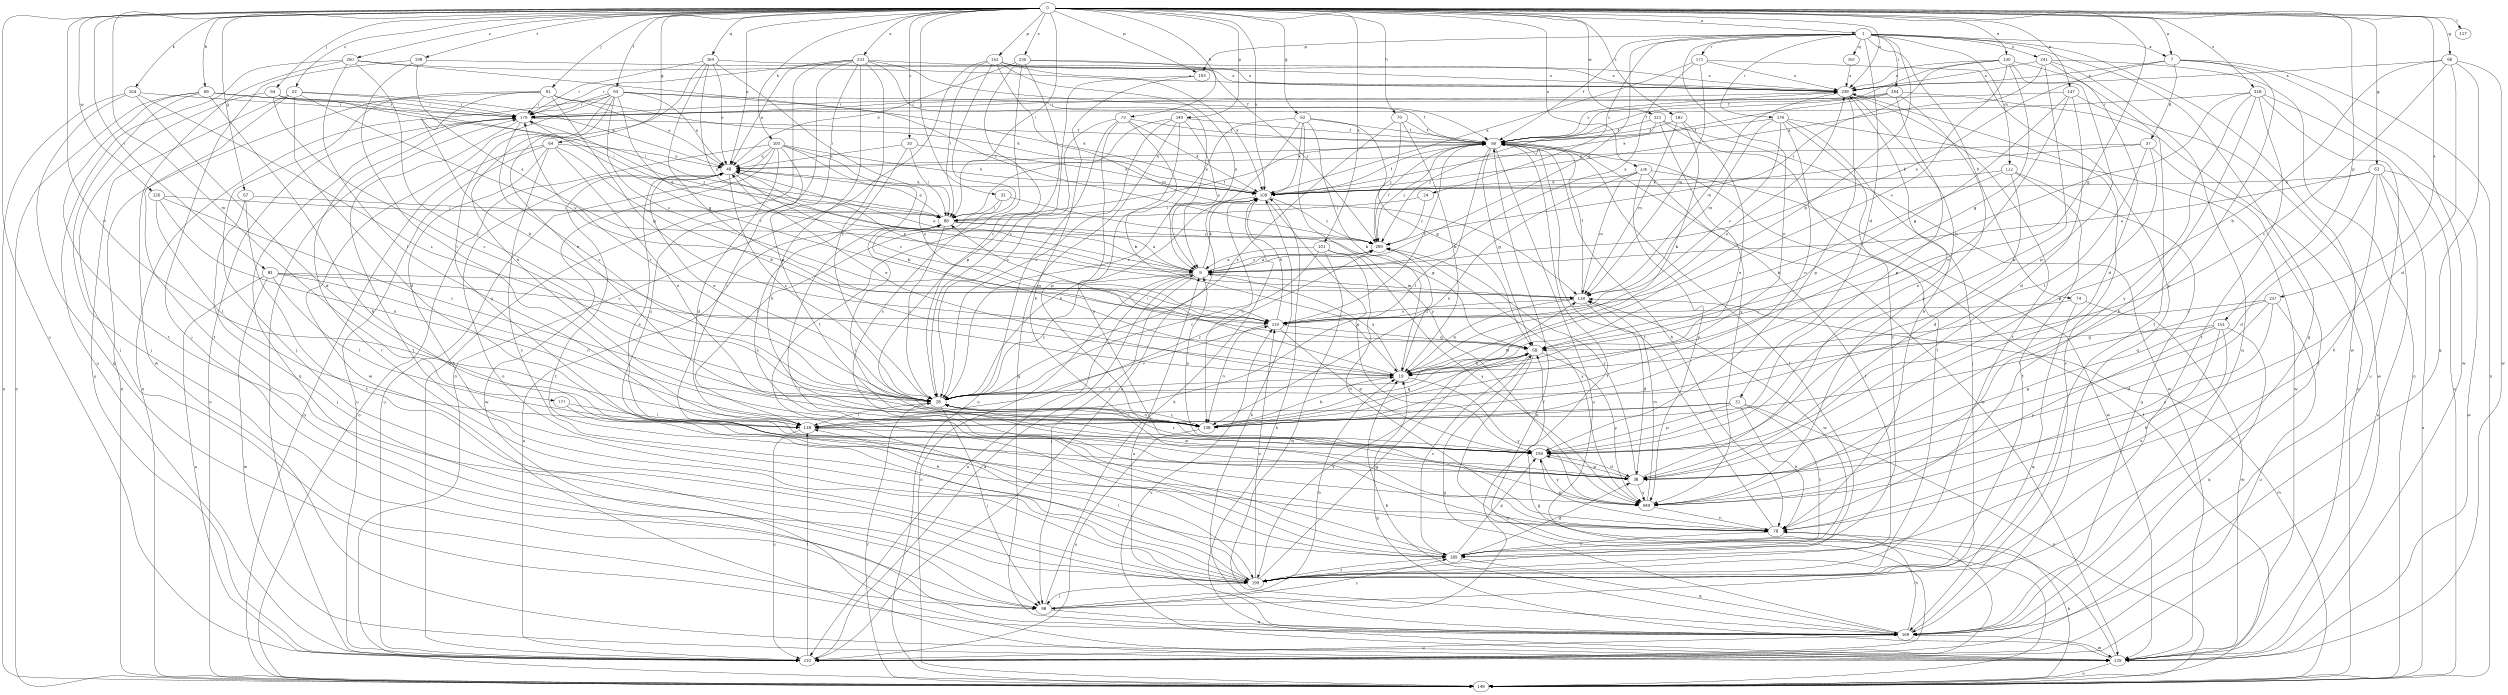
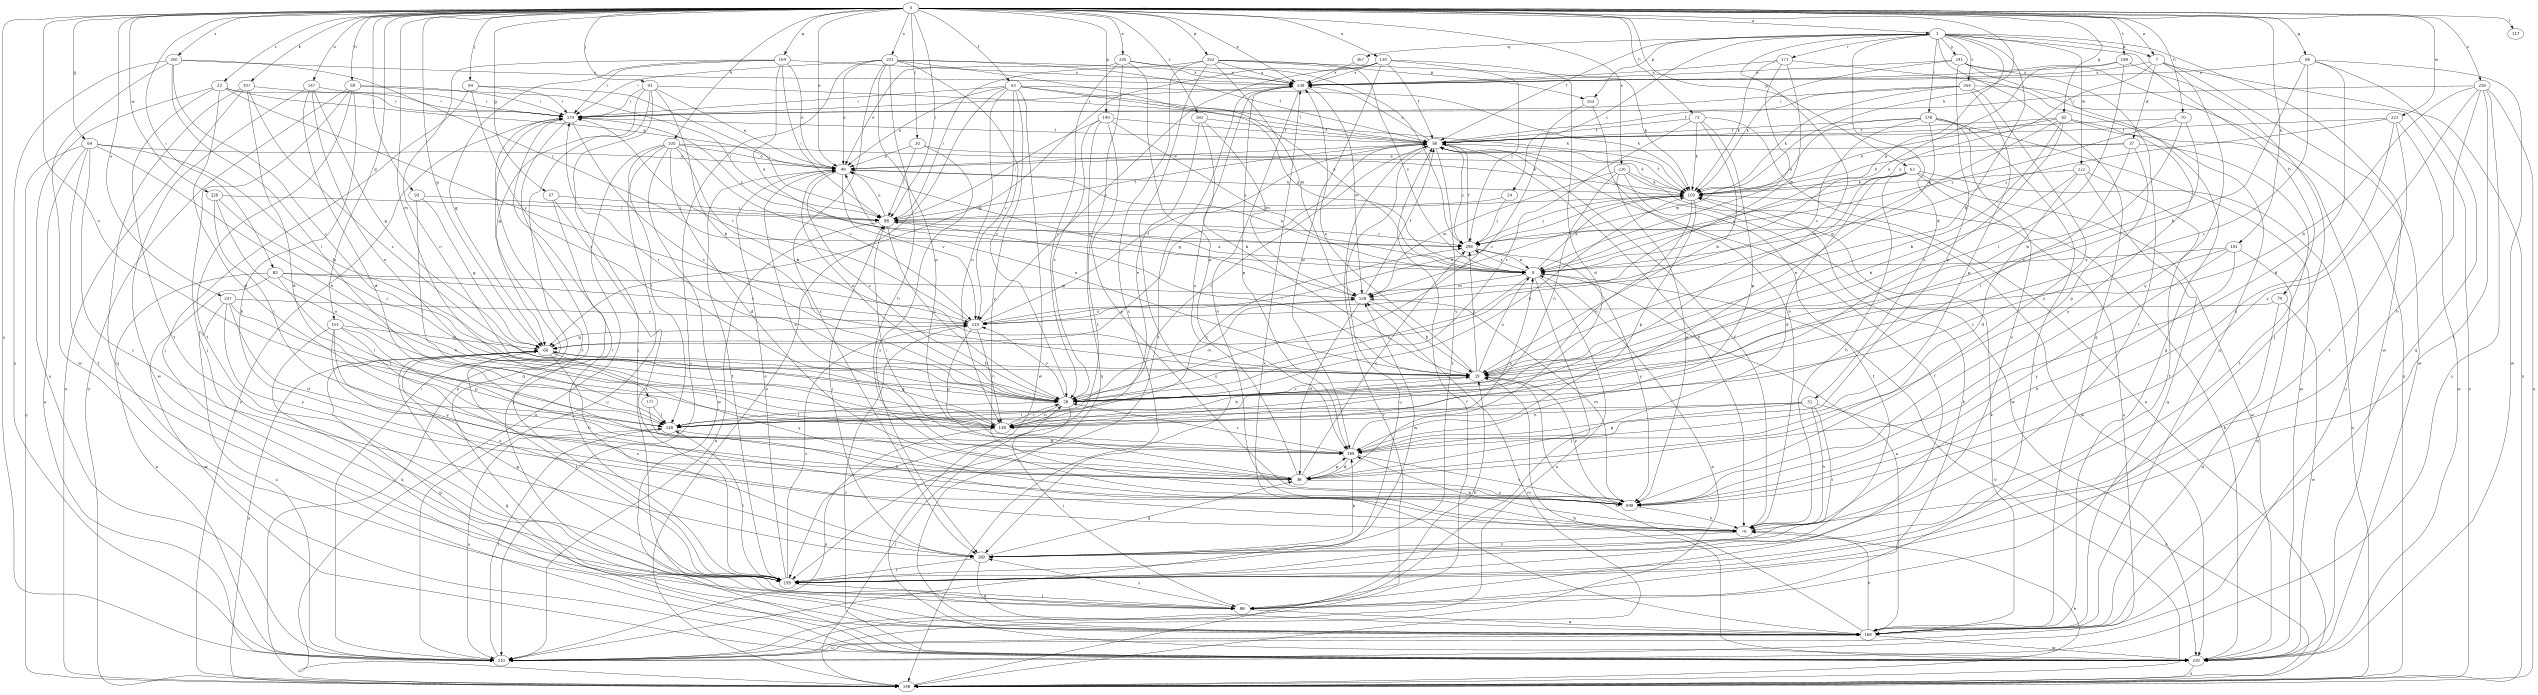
edge "0" -> "153": now "152" -> "153"
node "104": label "104" -> "107"
